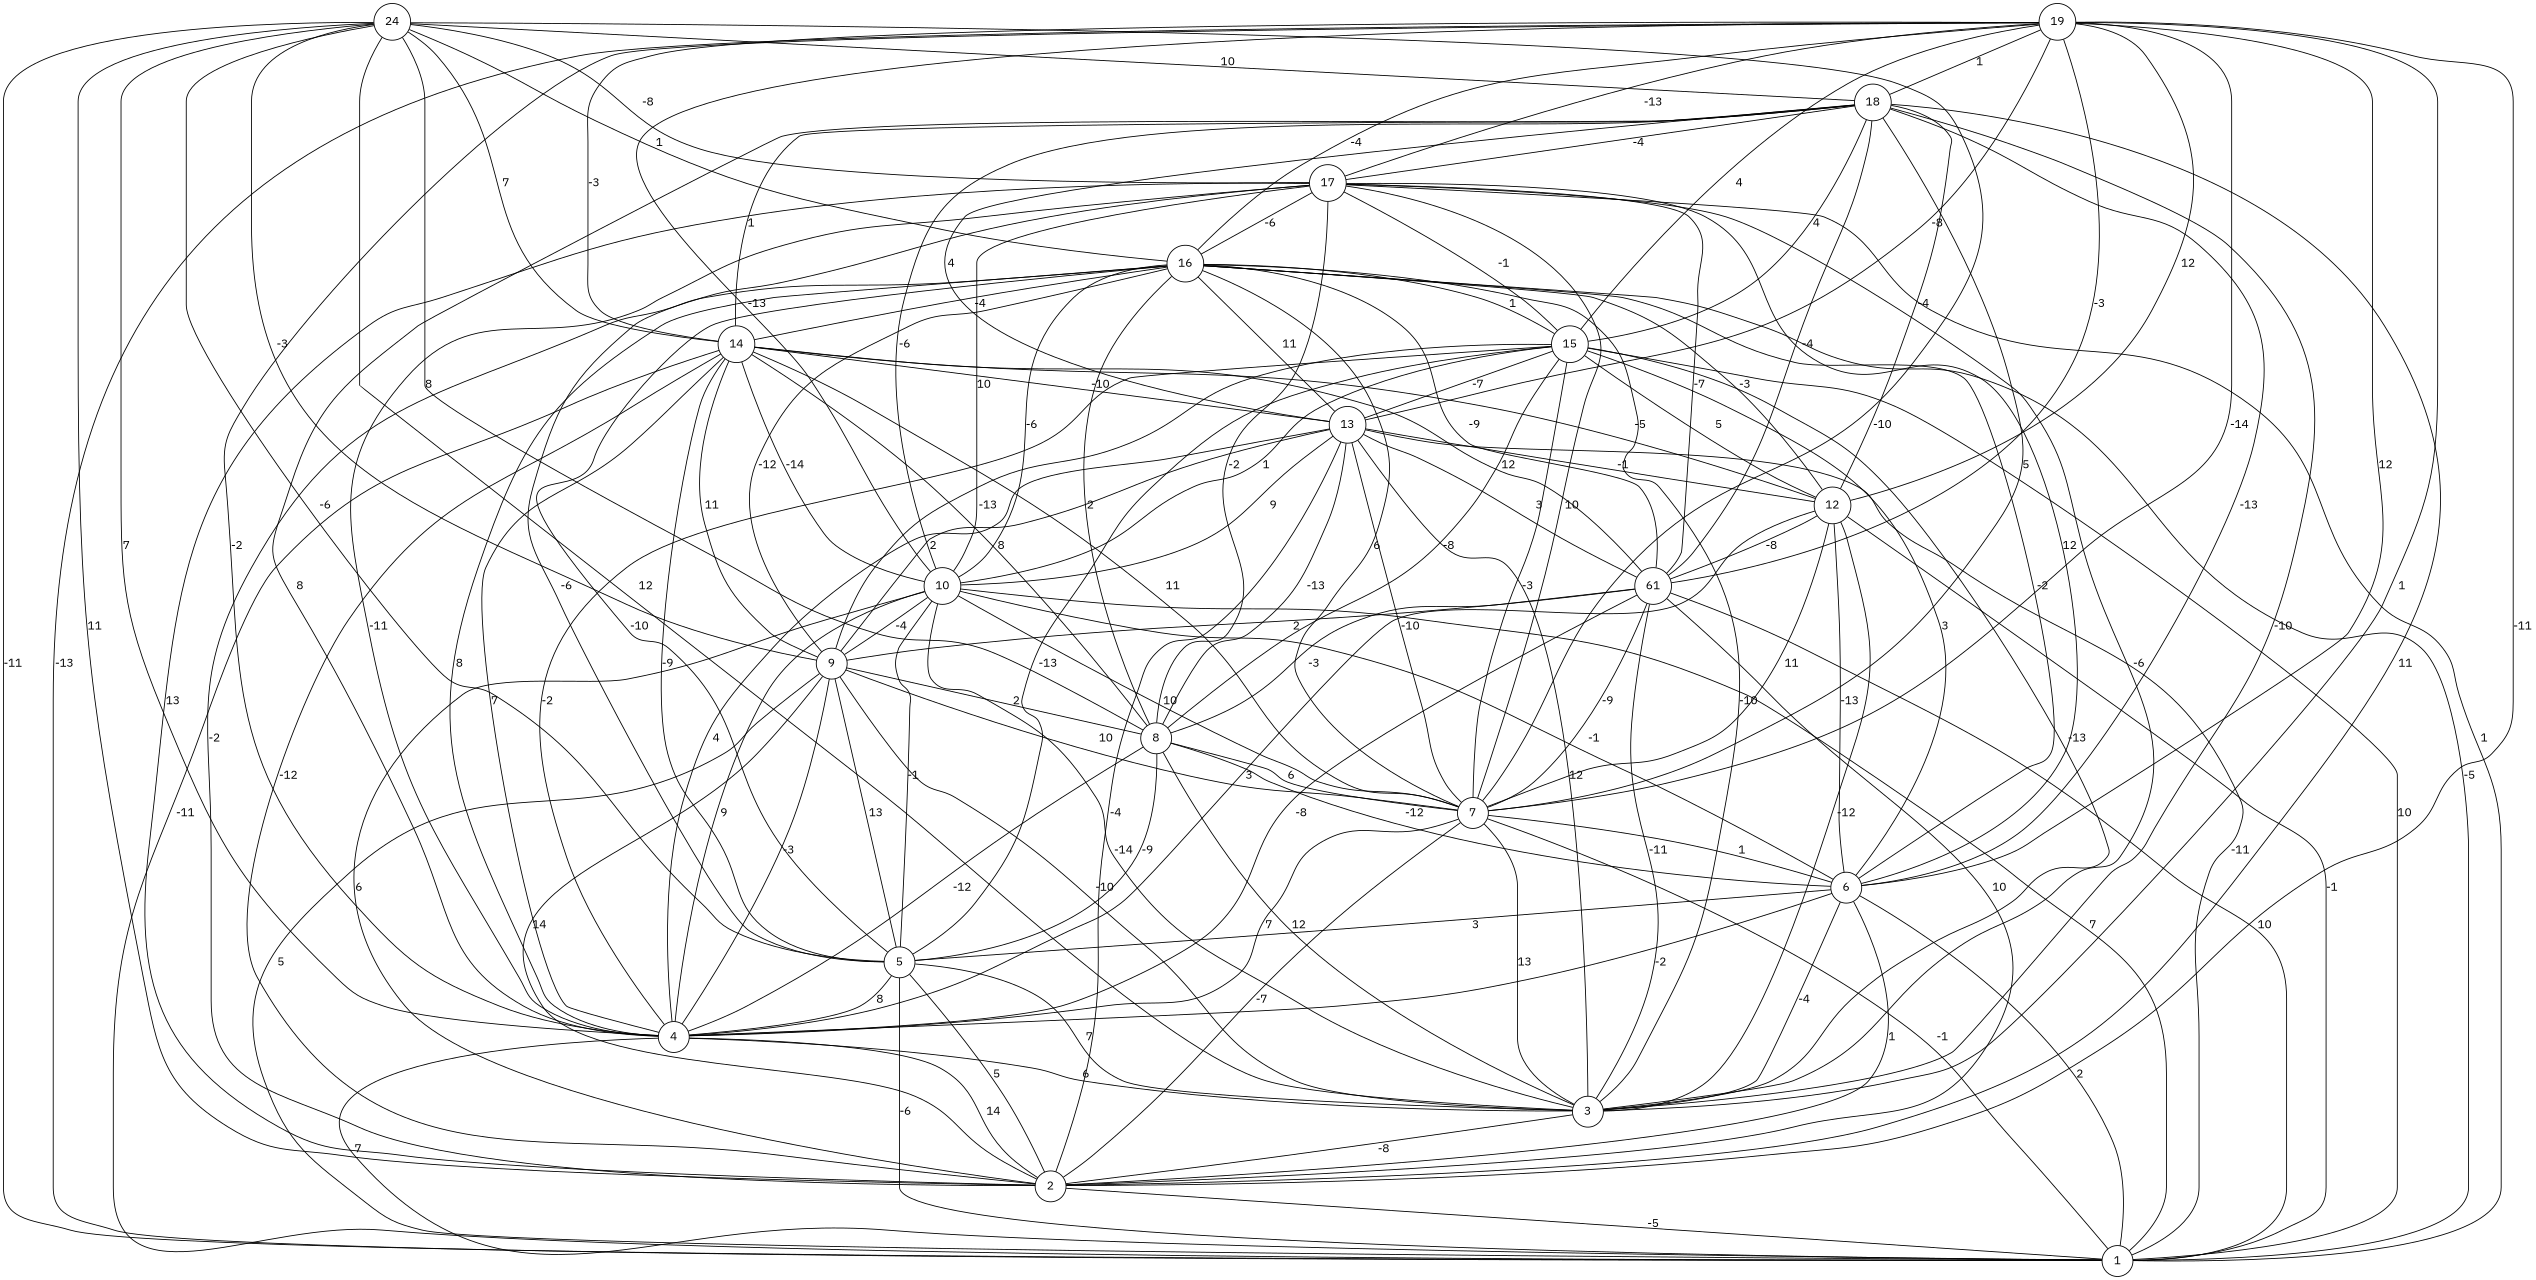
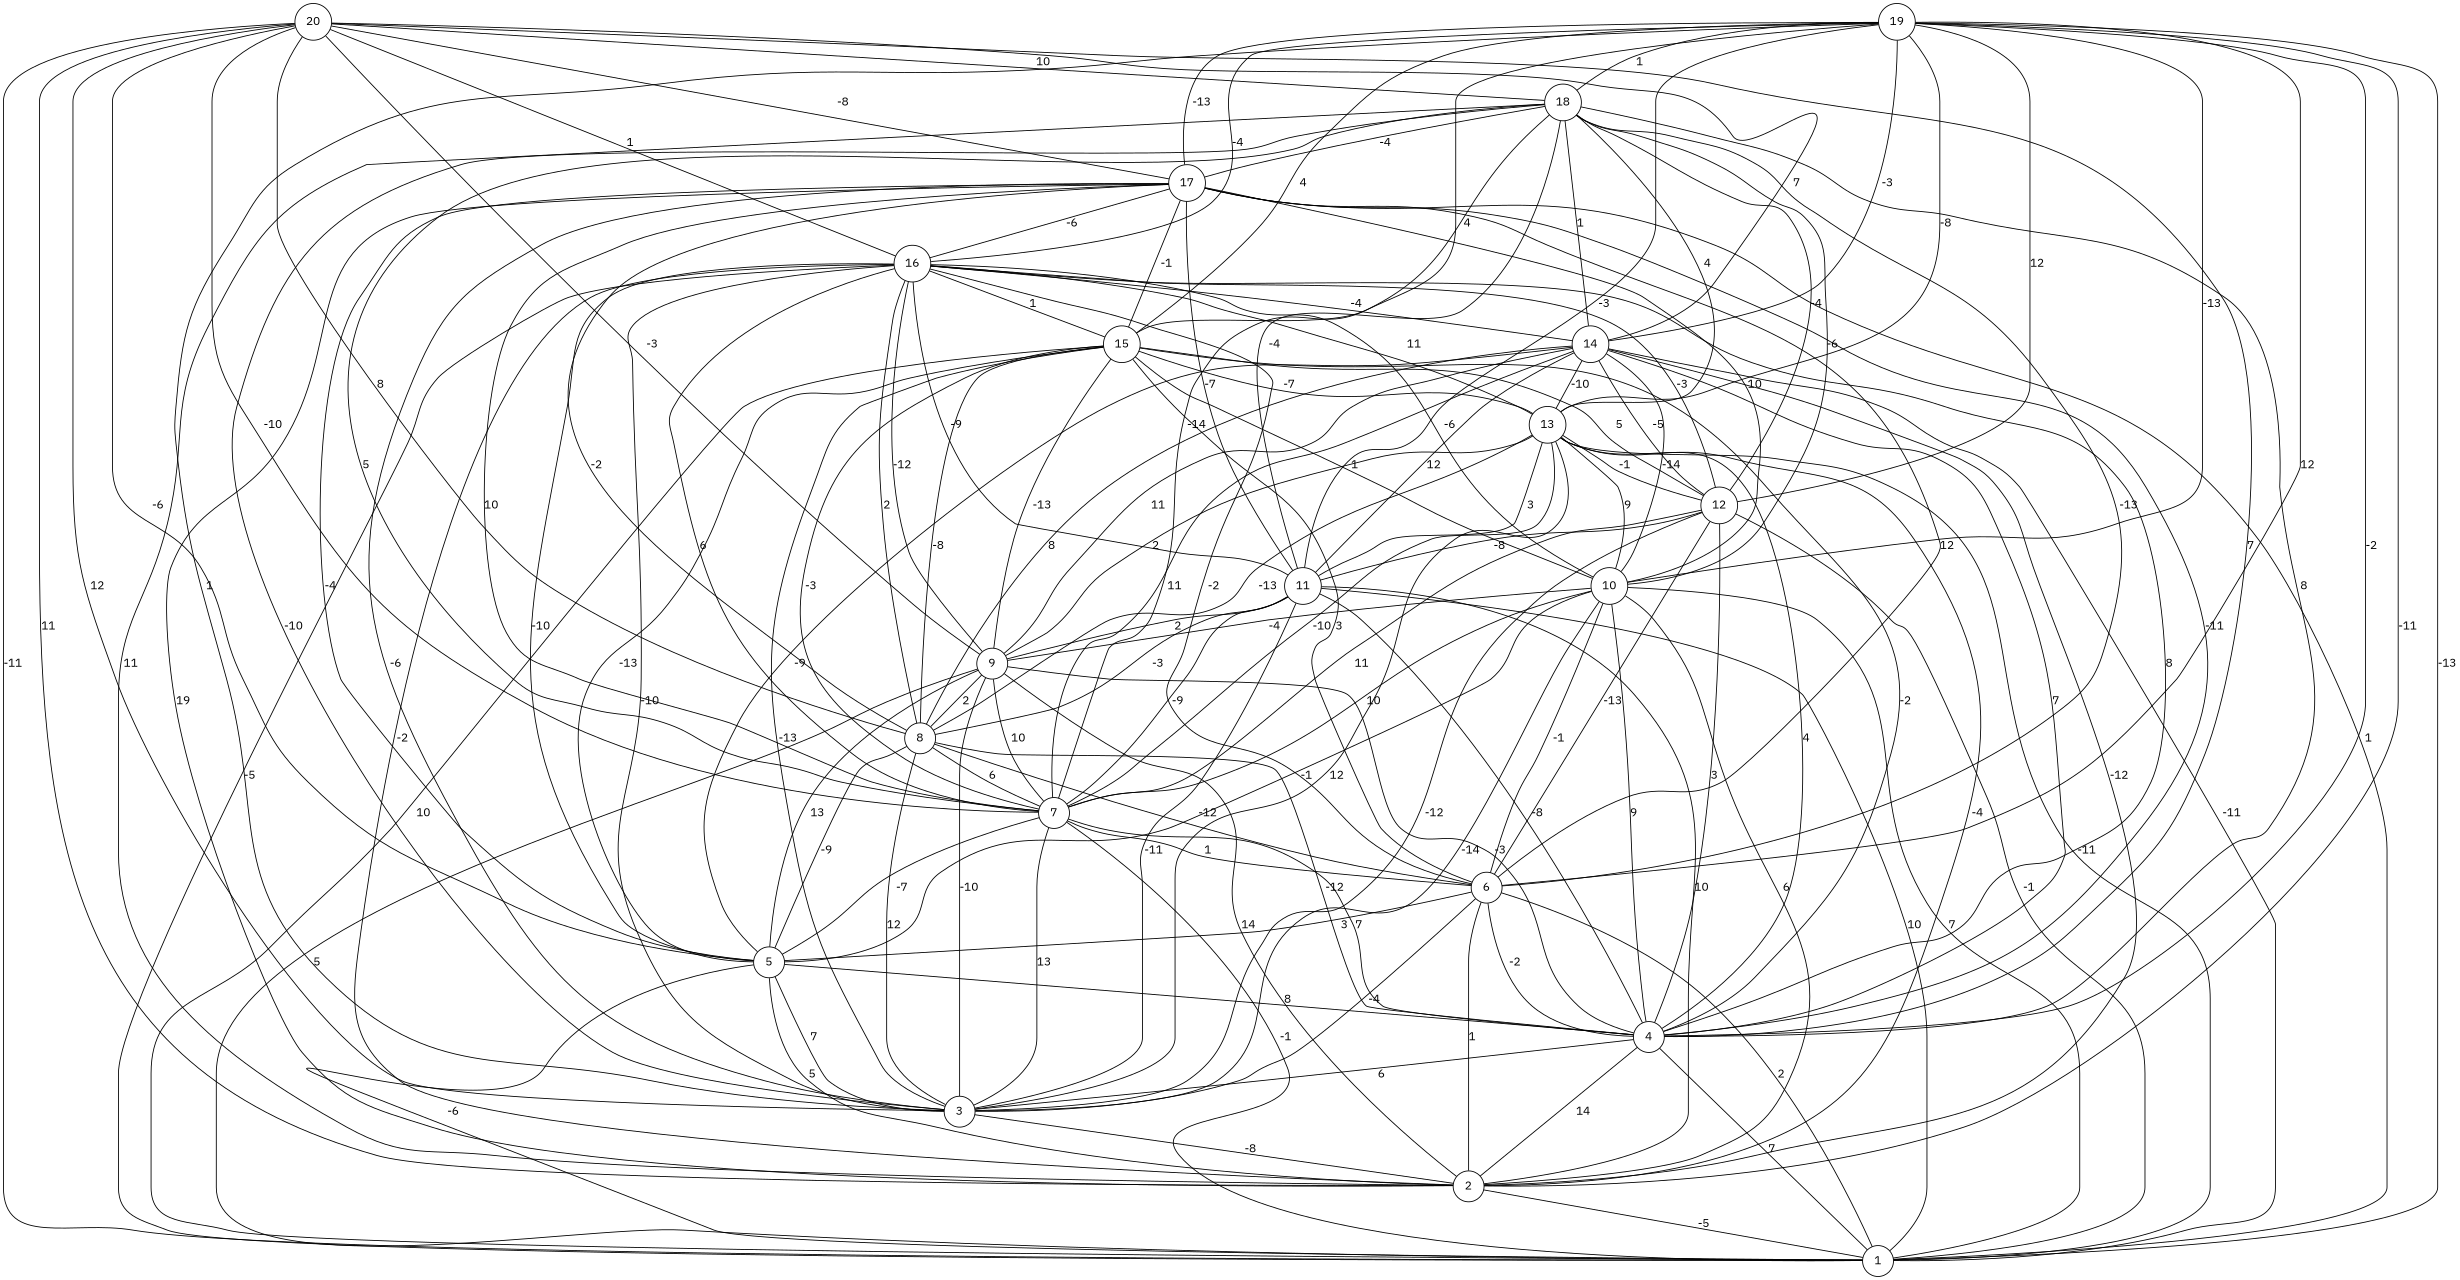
node "24": label "24" -> "20"
edge "17" -- "5": label "-6" -> "-4"
node "61": label "61" -> "11"
edge "17" -- "2": label "13" -> "19"
edge "7" -- "2": now "7" -- "5"
